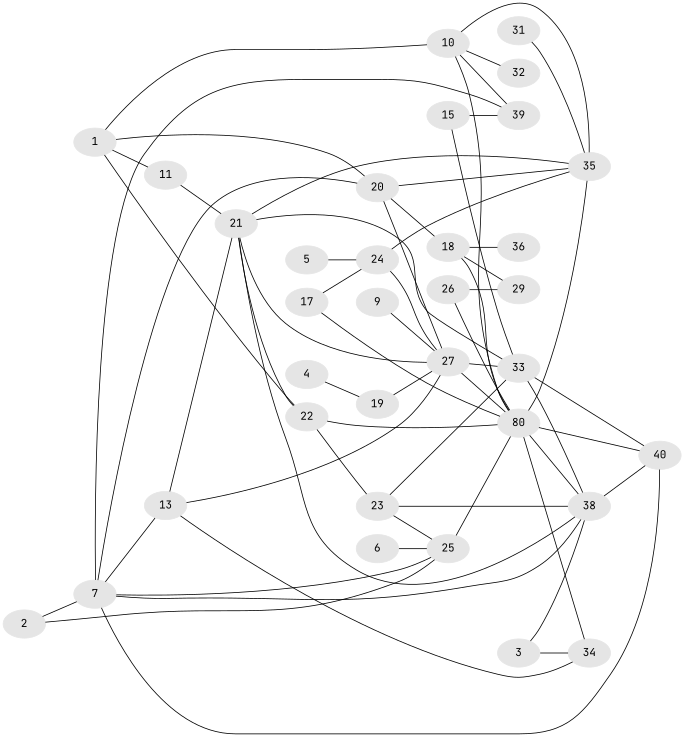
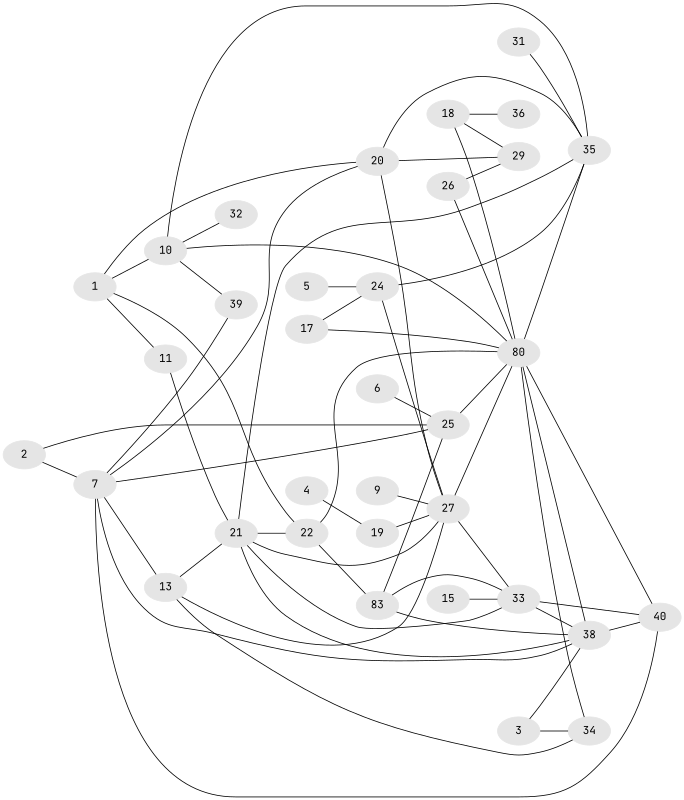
edge "15" -- "39": removed
edge "20" -- "18": now "20" -- "29"
node "23": label "23" -> "83"
